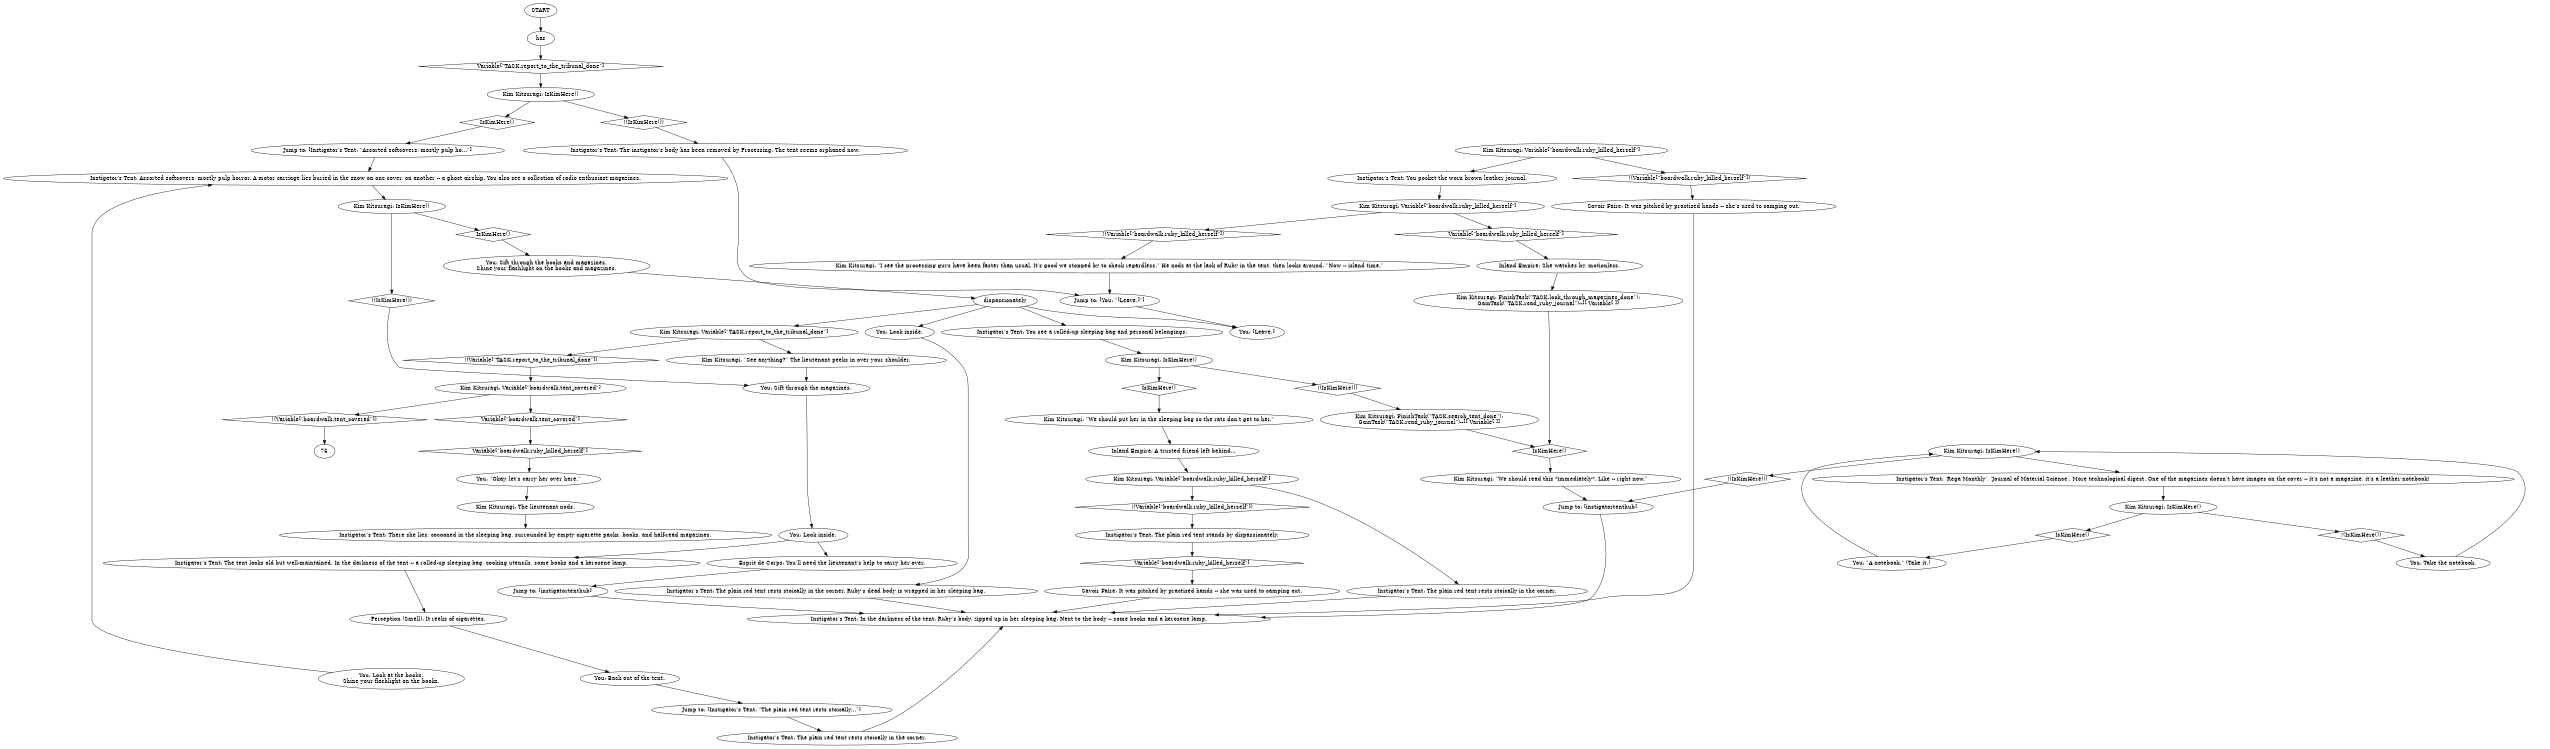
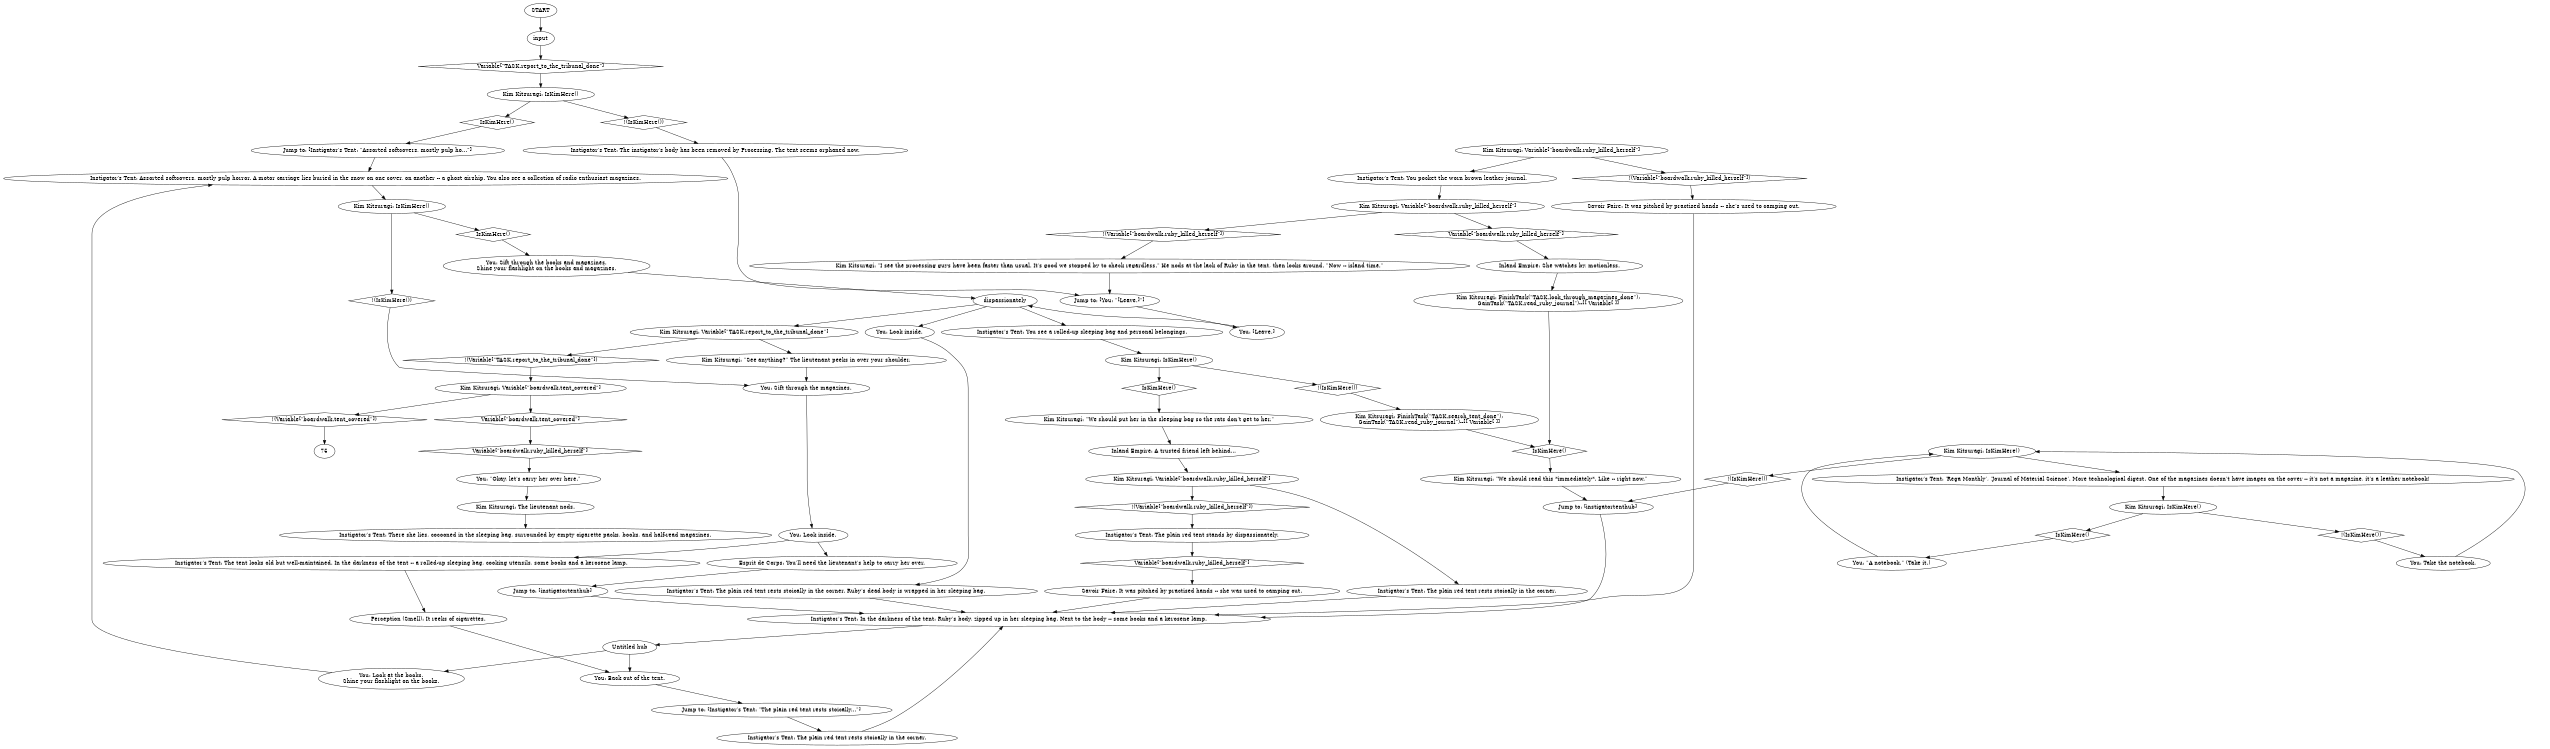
node "has": label "has" -> "input"
edge "dispassionately" -> "You: [Leave.]": reversed
node "Untitled hub": added
